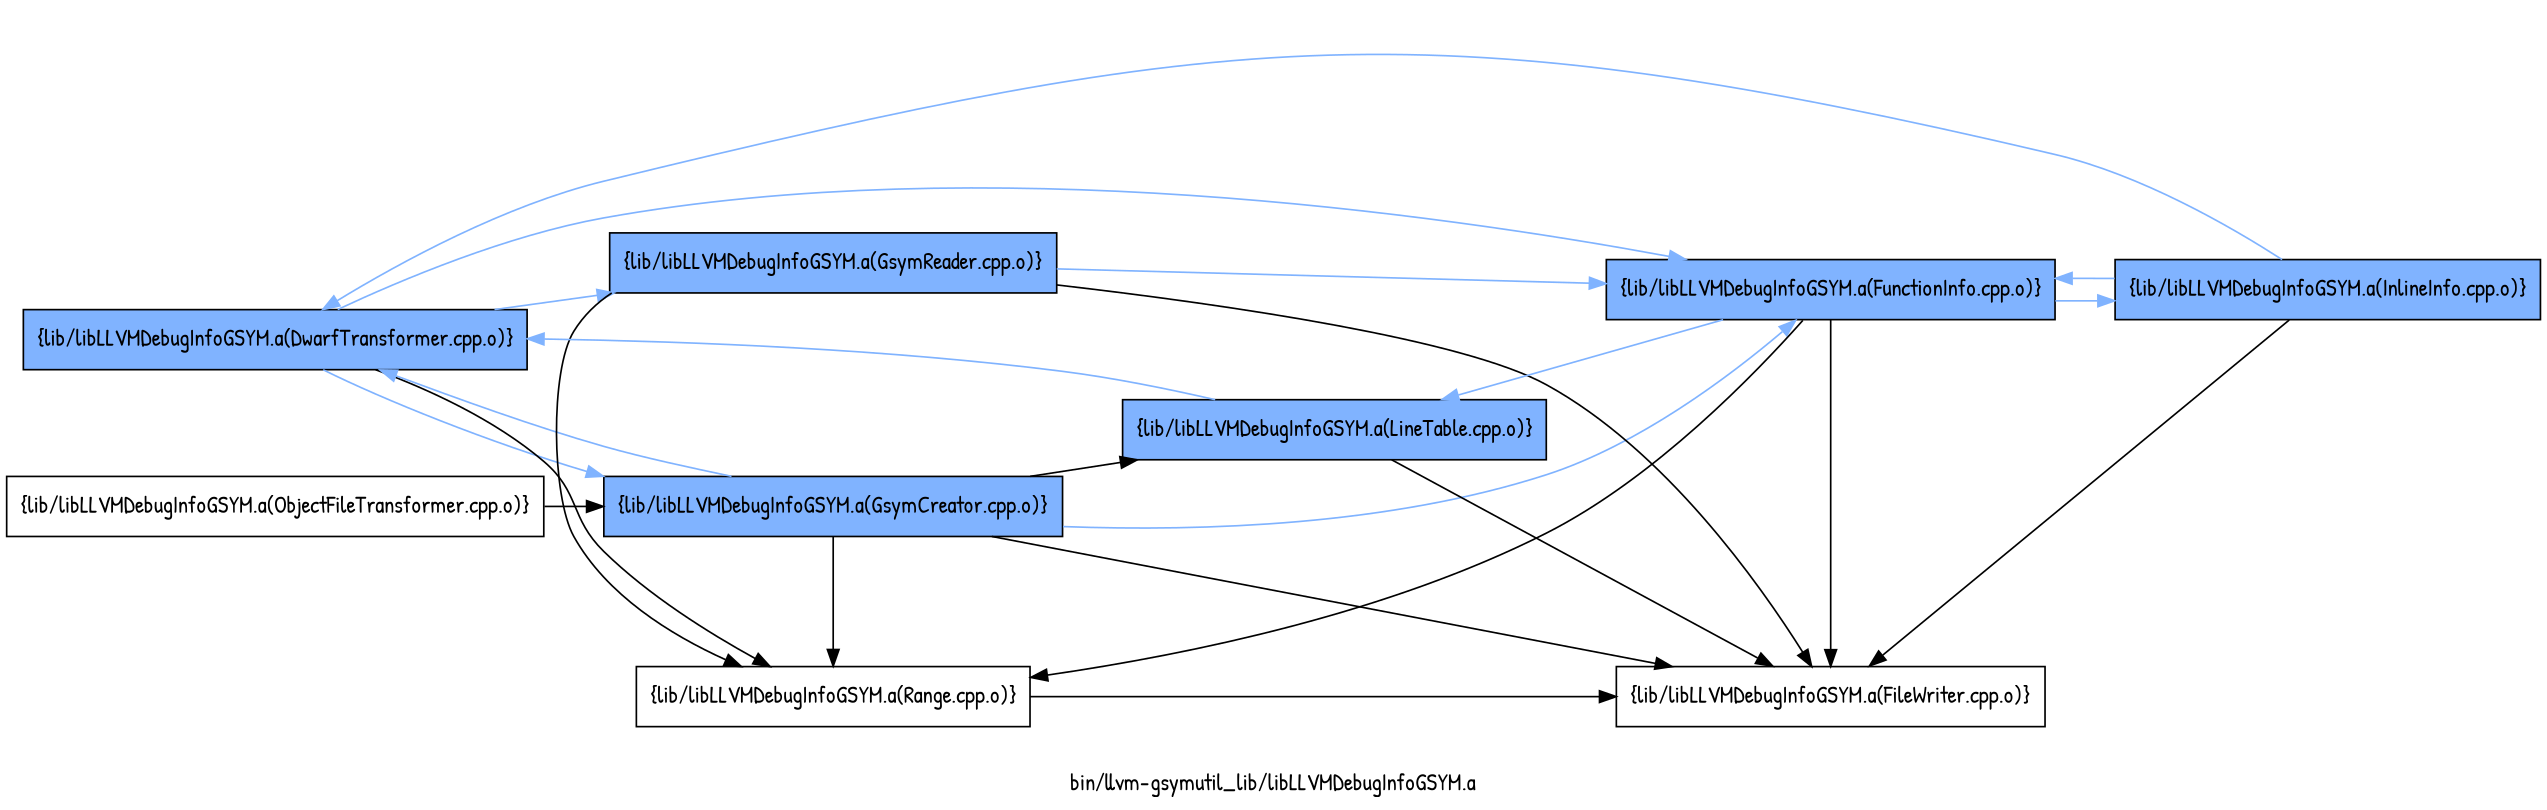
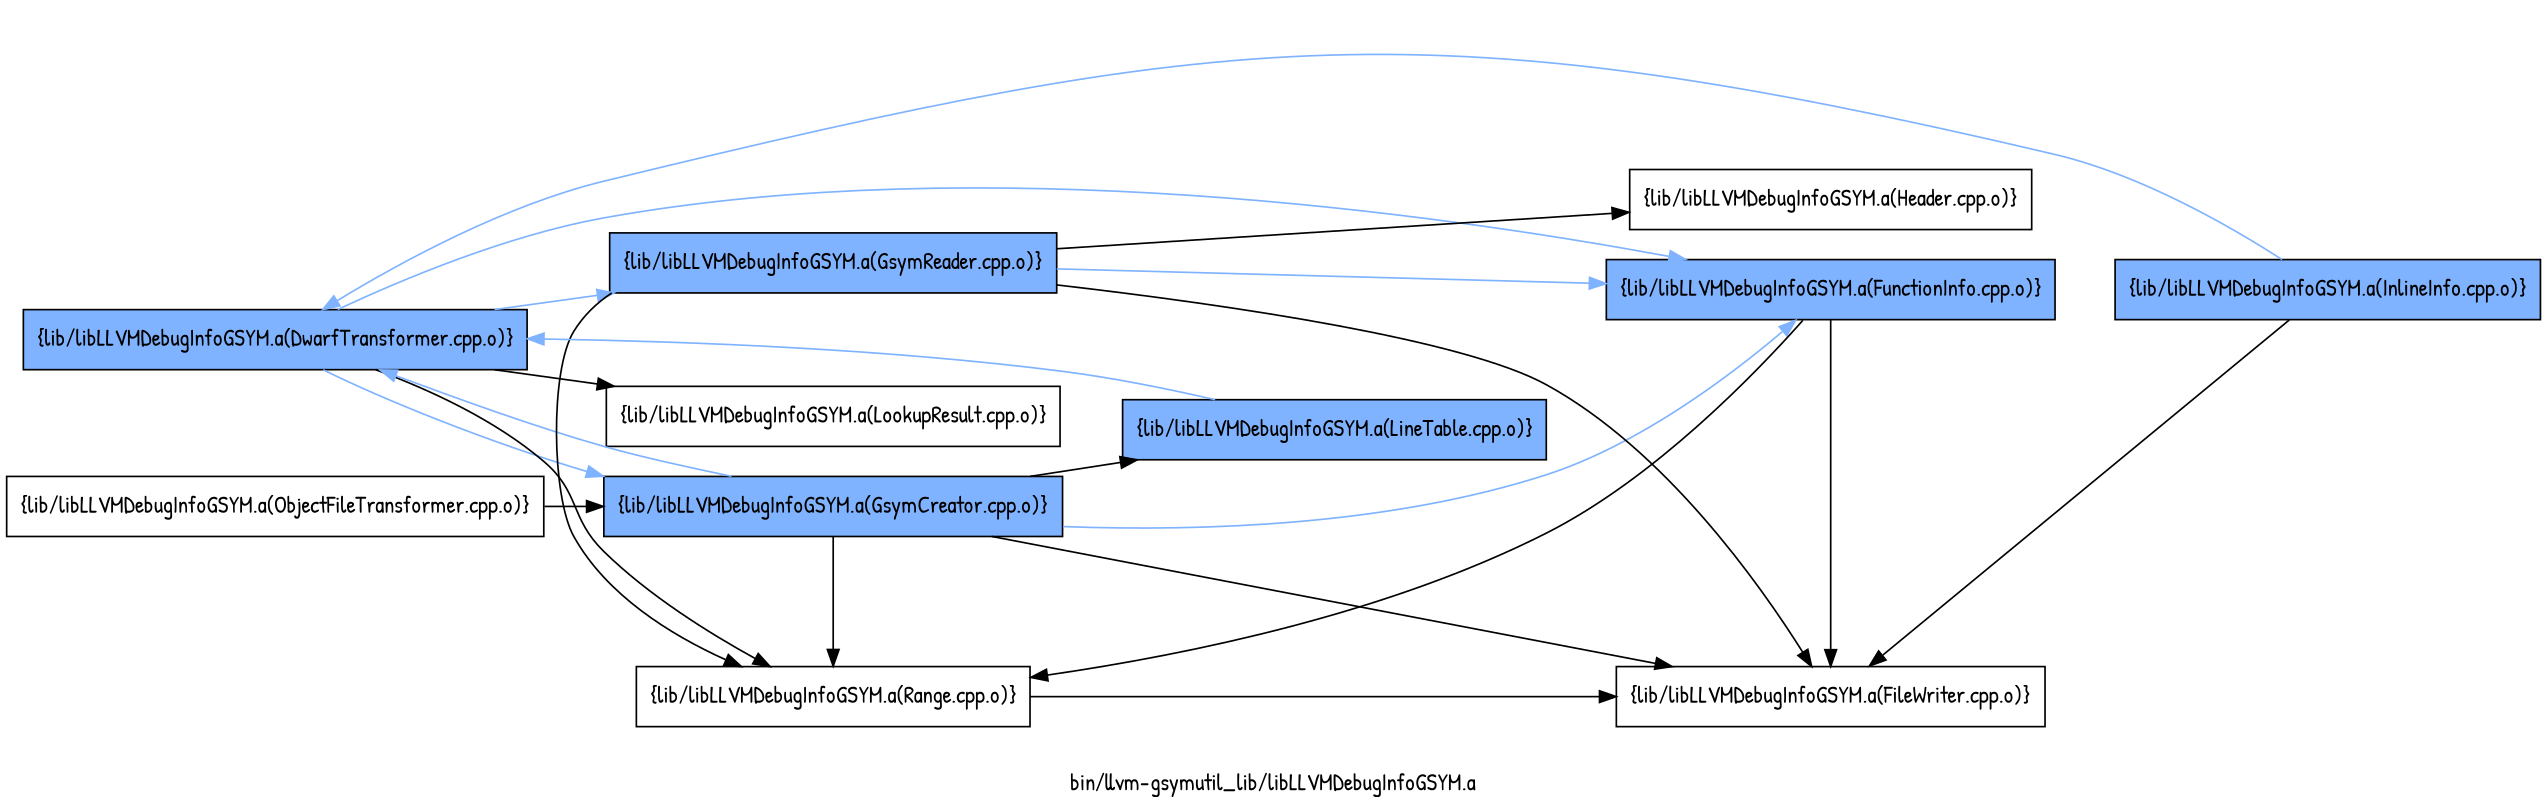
node "{lib/libLLVMDebugInfoGSYM.a(Header.cpp.o)}": added
edge "{lib/libLLVMDebugInfoGSYM.a(InlineInfo.cpp.o)}" -> "{lib/libLLVMDebugInfoGSYM.a(FunctionInfo.cpp.o)}": removed
edge "{lib/libLLVMDebugInfoGSYM.a(FunctionInfo.cpp.o)}" -> "{lib/libLLVMDebugInfoGSYM.a(InlineInfo.cpp.o)}": removed
edge "{lib/libLLVMDebugInfoGSYM.a(FunctionInfo.cpp.o)}" -> "{lib/libLLVMDebugInfoGSYM.a(LineTable.cpp.o)}": removed
node "{lib/libLLVMDebugInfoGSYM.a(LookupResult.cpp.o)}": added
edge "{lib/libLLVMDebugInfoGSYM.a(LineTable.cpp.o)}" -> "{lib/libLLVMDebugInfoGSYM.a(FileWriter.cpp.o)}": removed
